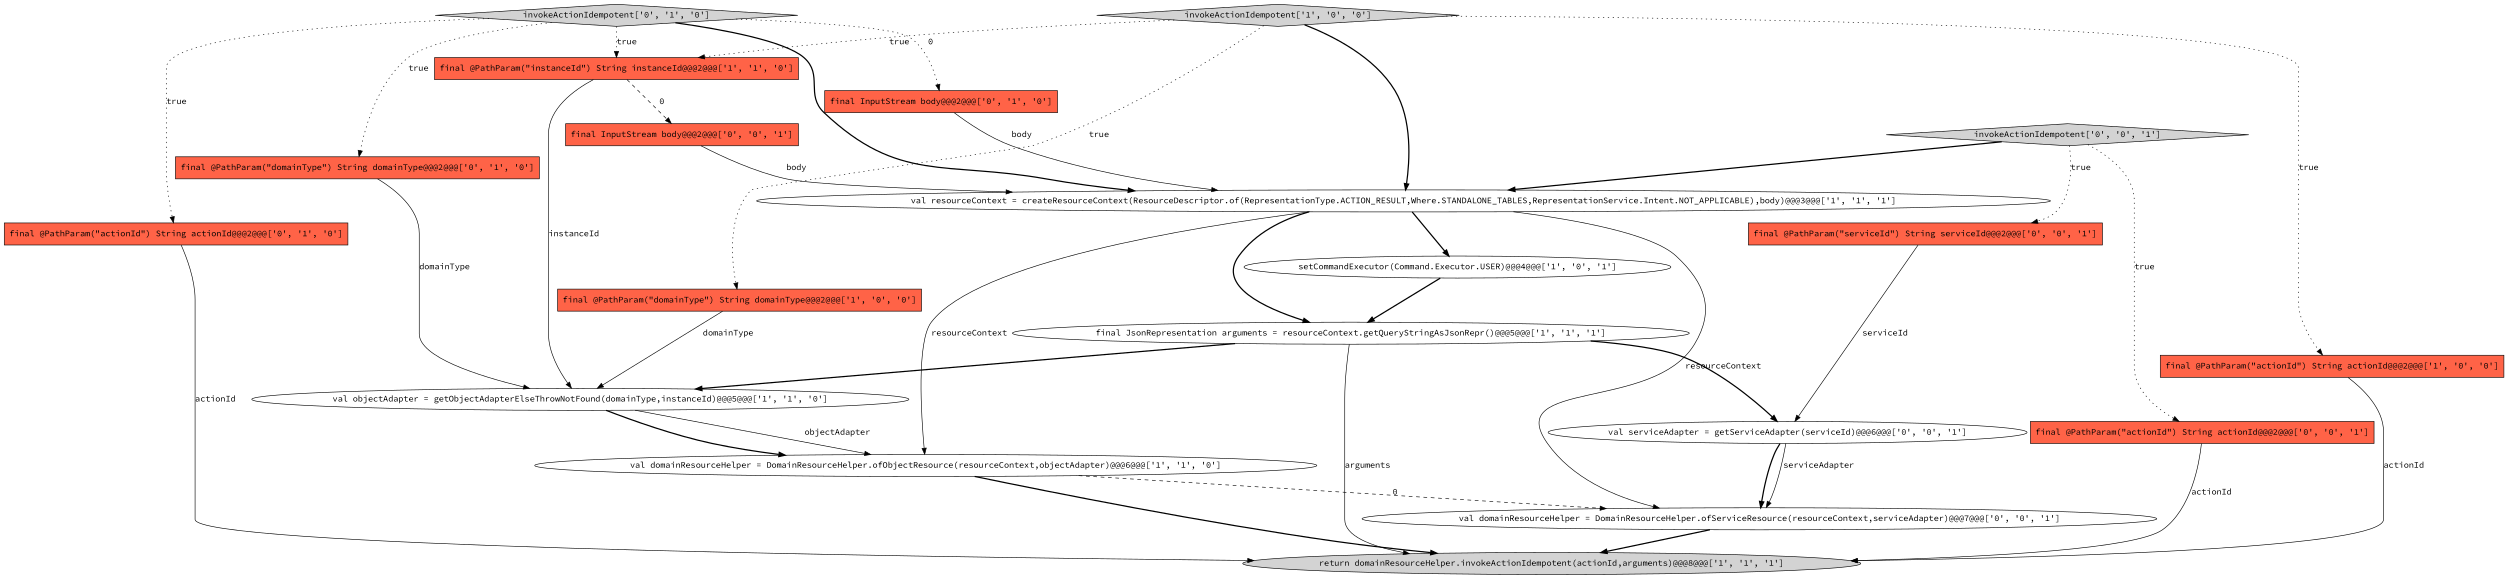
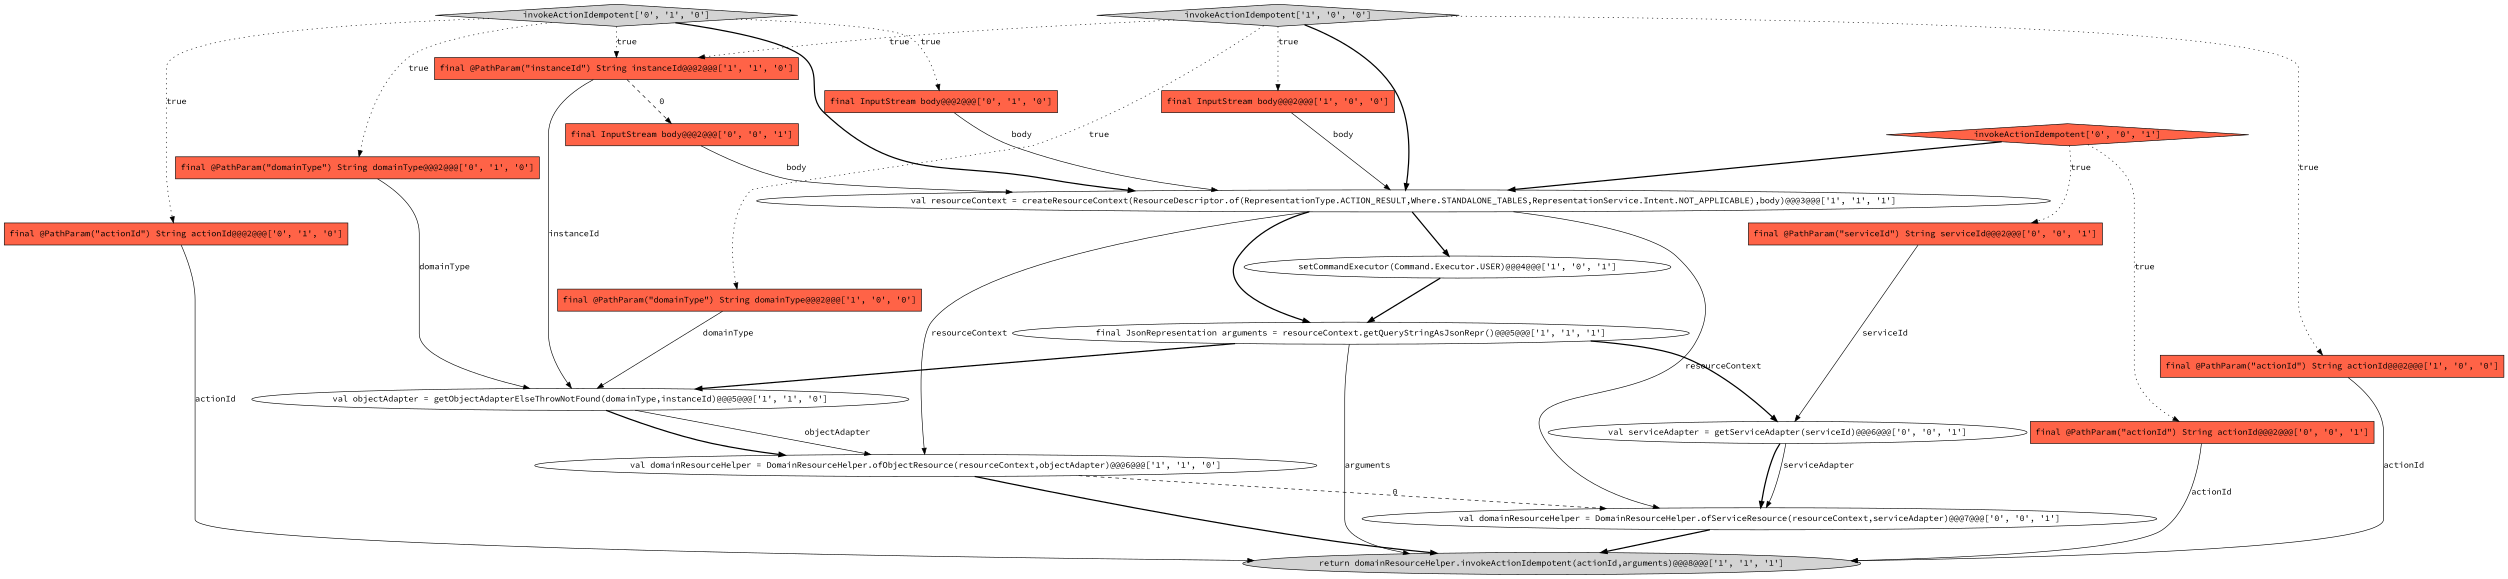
edge "invokeActionIdempotent['0', '1', '0']" -> "final InputStream body@@@2@@@['0', '1', '0']": label "0" -> "true"
node "final InputStream body@@@2@@@['1', '0', '0']": added
node "invokeActionIdempotent['0', '0', '1']": fillcolor lightgray -> tomato
